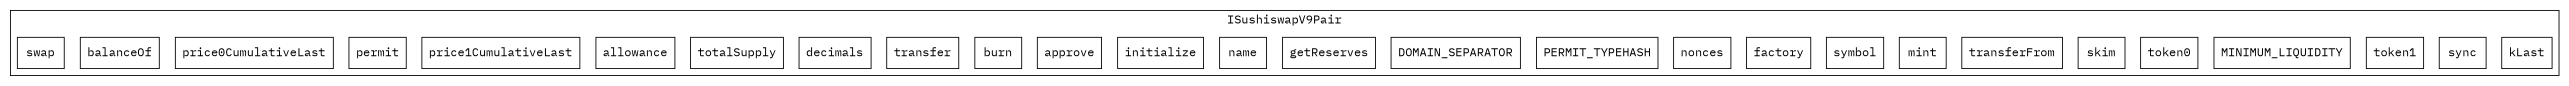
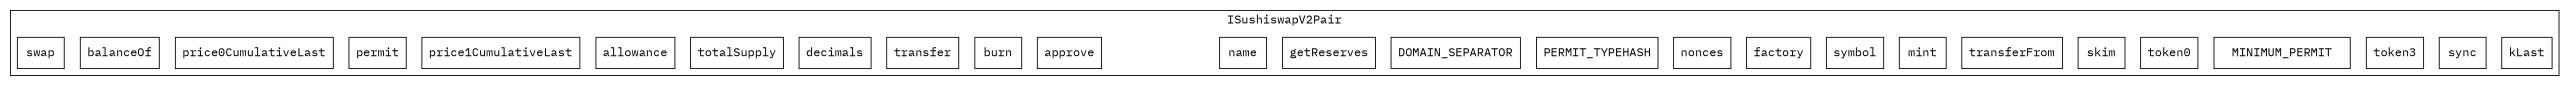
cluster "ISushiswapV9Pair": label "ISushiswapV9Pair" -> "ISushiswapV2Pair"
node "initialize": removed
node "MINIMUM_LIQUIDITY": label "MINIMUM_LIQUIDITY" -> "MINIMUM_PERMIT"
node "token1": label "token1" -> "token3"
